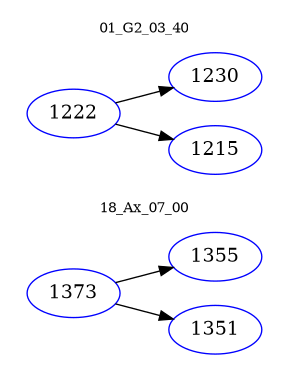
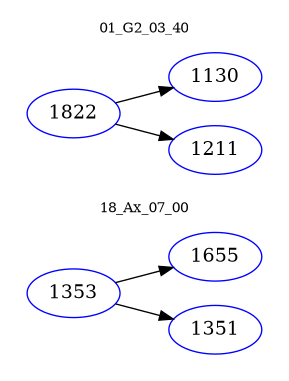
node "1230": label "1230" -> "1130"
node "1222": label "1222" -> "1822"
node "1215": label "1215" -> "1211"
node "1355": label "1355" -> "1655"
node "1373": label "1373" -> "1353"
